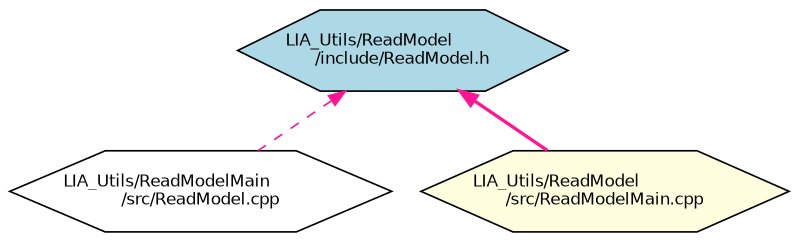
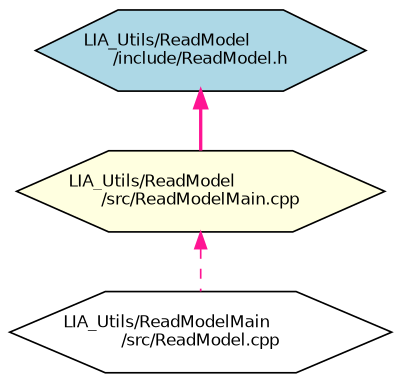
edge "LIA_Utils/ReadModelMain /src/ReadModel.cpp" -> "LIA_Utils/ReadModel /include/ReadModel.h": now "LIA_Utils/ReadModelMain /src/ReadModel.cpp" -> "LIA_Utils/ReadModel /src/ReadModelMain.cpp"
